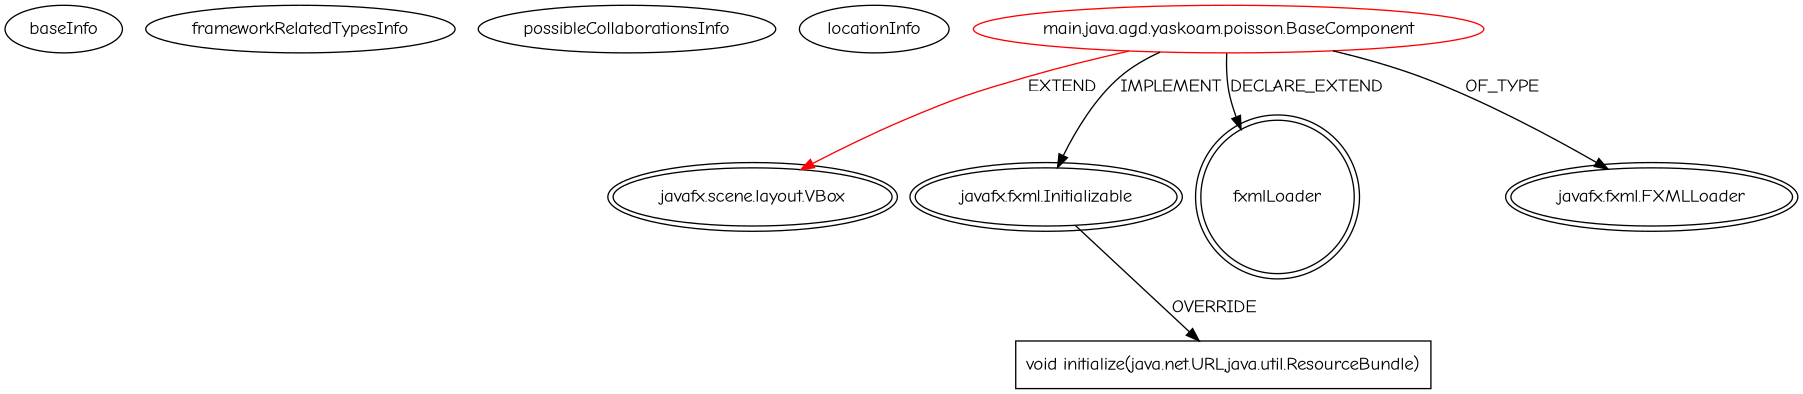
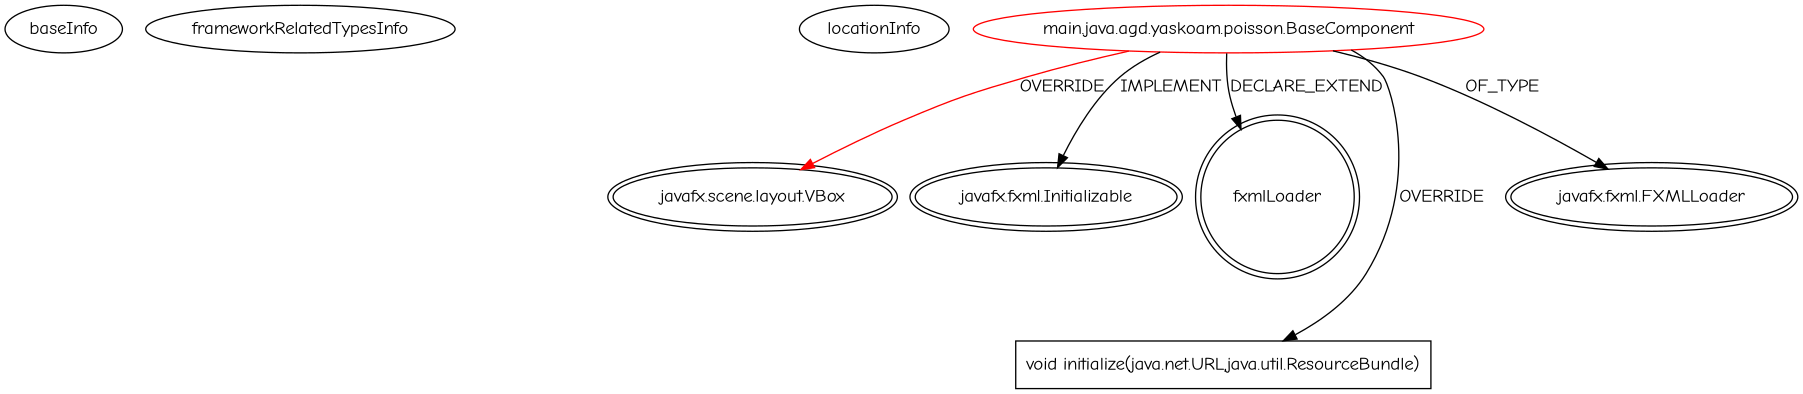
node "possibleCollaborationsInfo": removed
edge "main.java.agd.yaskoam.poisson.BaseComponent" -> "javafx.scene.layout.VBox": label "EXTEND" -> "OVERRIDE"
edge "javafx.fxml.Initializable" -> "void initialize(java.net.URL,java.util.ResourceBundle)": now "main.java.agd.yaskoam.poisson.BaseComponent" -> "void initialize(java.net.URL,java.util.ResourceBundle)"
